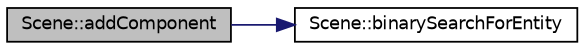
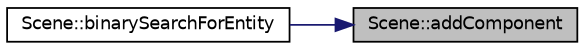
edge "Scene::addComponent" -> "Scene::binarySearchForEntity": reversed
